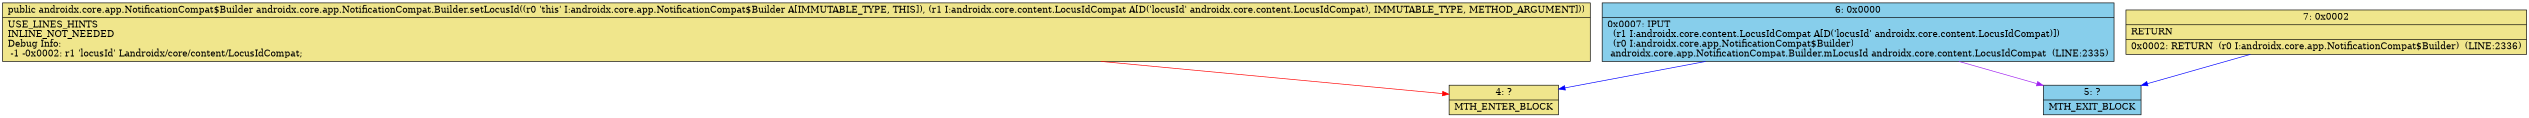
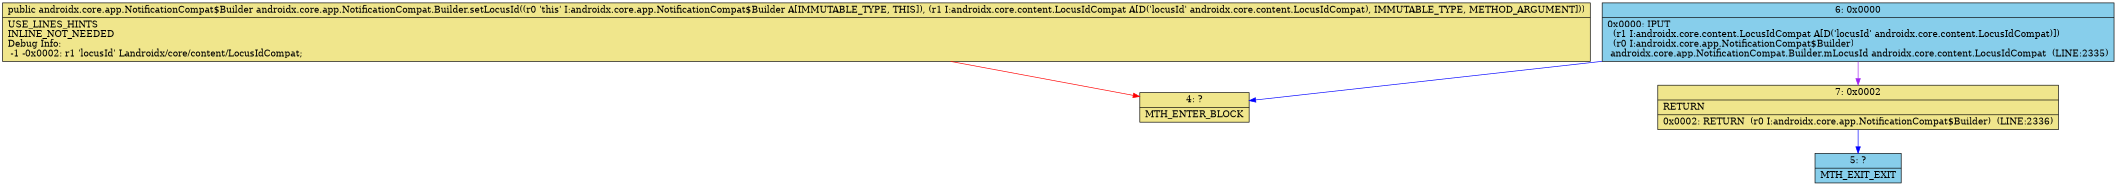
node "6: 0x0000": text "0x0007: IPUT" -> "0x0000: IPUT"
edge "6: 0x0000" -> "5: ?": now "6: 0x0000" -> "7: 0x0002"
node "5: ?": text "MTH_EXIT_BLOCK" -> "MTH_EXIT_EXIT"
